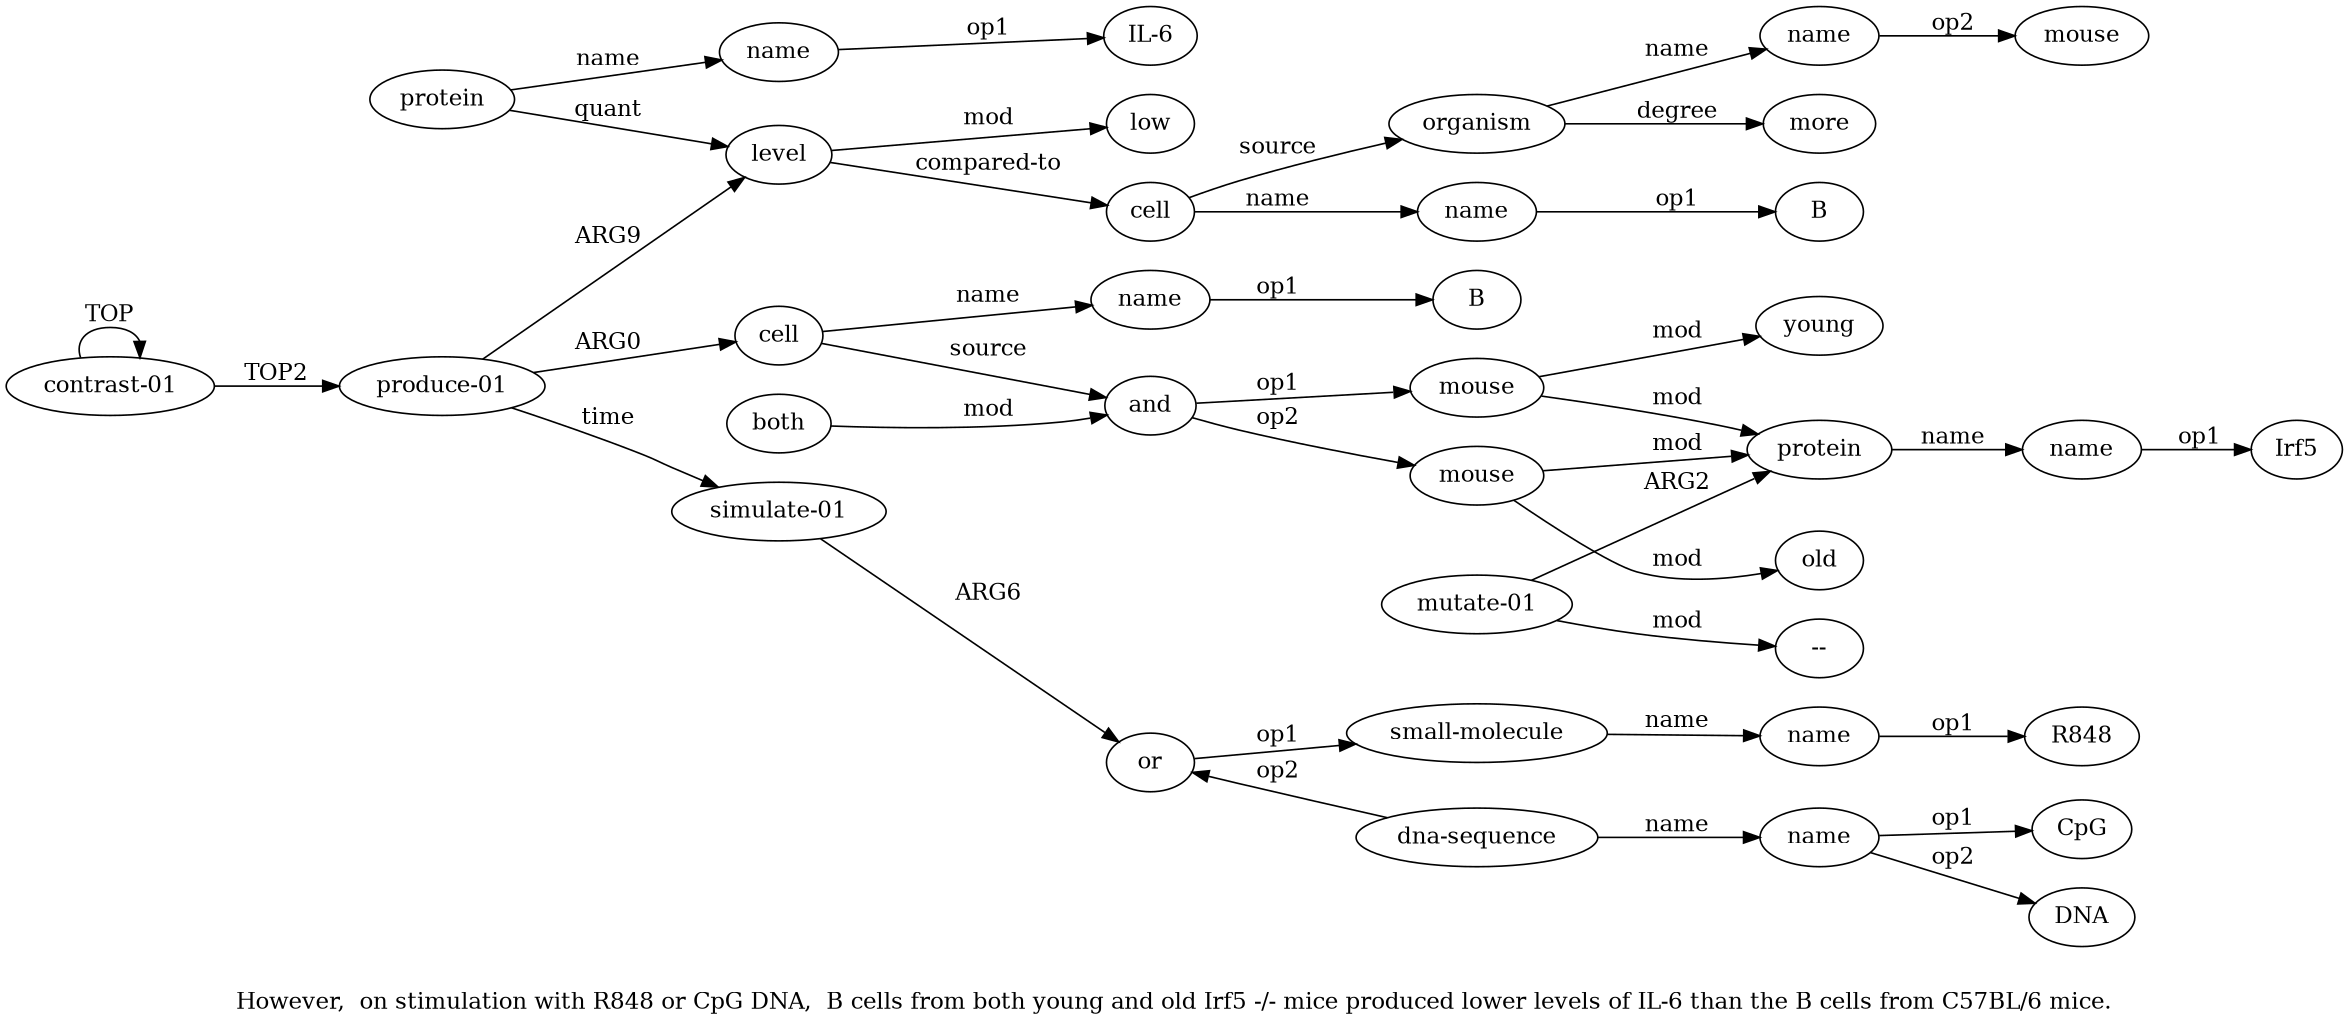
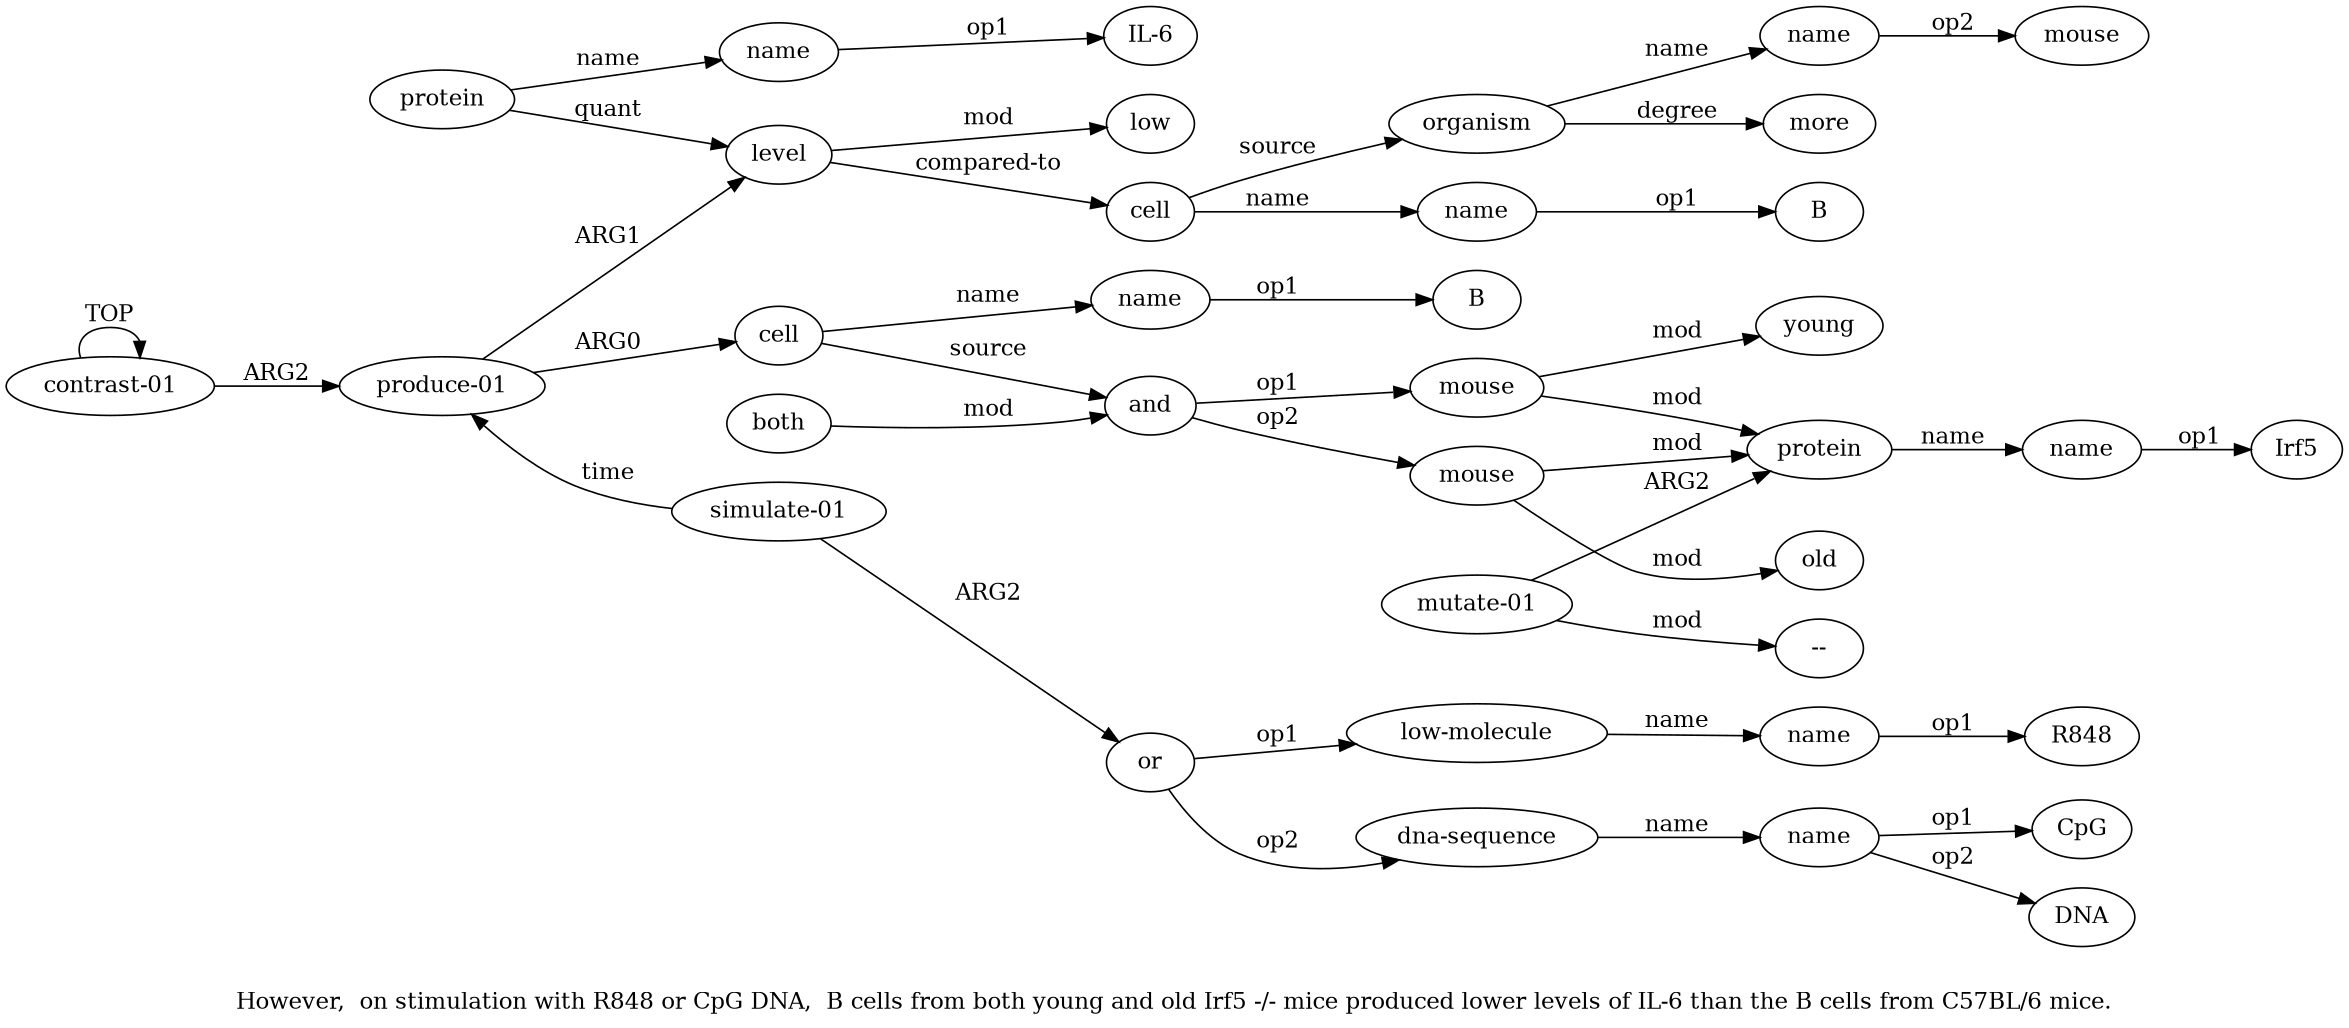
edge "produce-01" -> "level": label "ARG9" -> "ARG1"
edge "contrast-01" -> "produce-01": label "TOP2" -> "ARG2"
edge "produce-01" -> "simulate-01": reversed
edge "simulate-01" -> "or": label "ARG6" -> "ARG2"
node "small-molecule": label "small-molecule" -> "low-molecule"
edge "dna-sequence" -> "or": reversed
